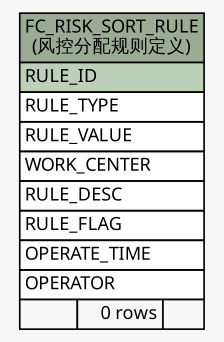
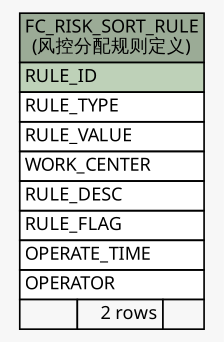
node "FC_RISK_SORT_RULE": text "0 rows" -> "2 rows"
